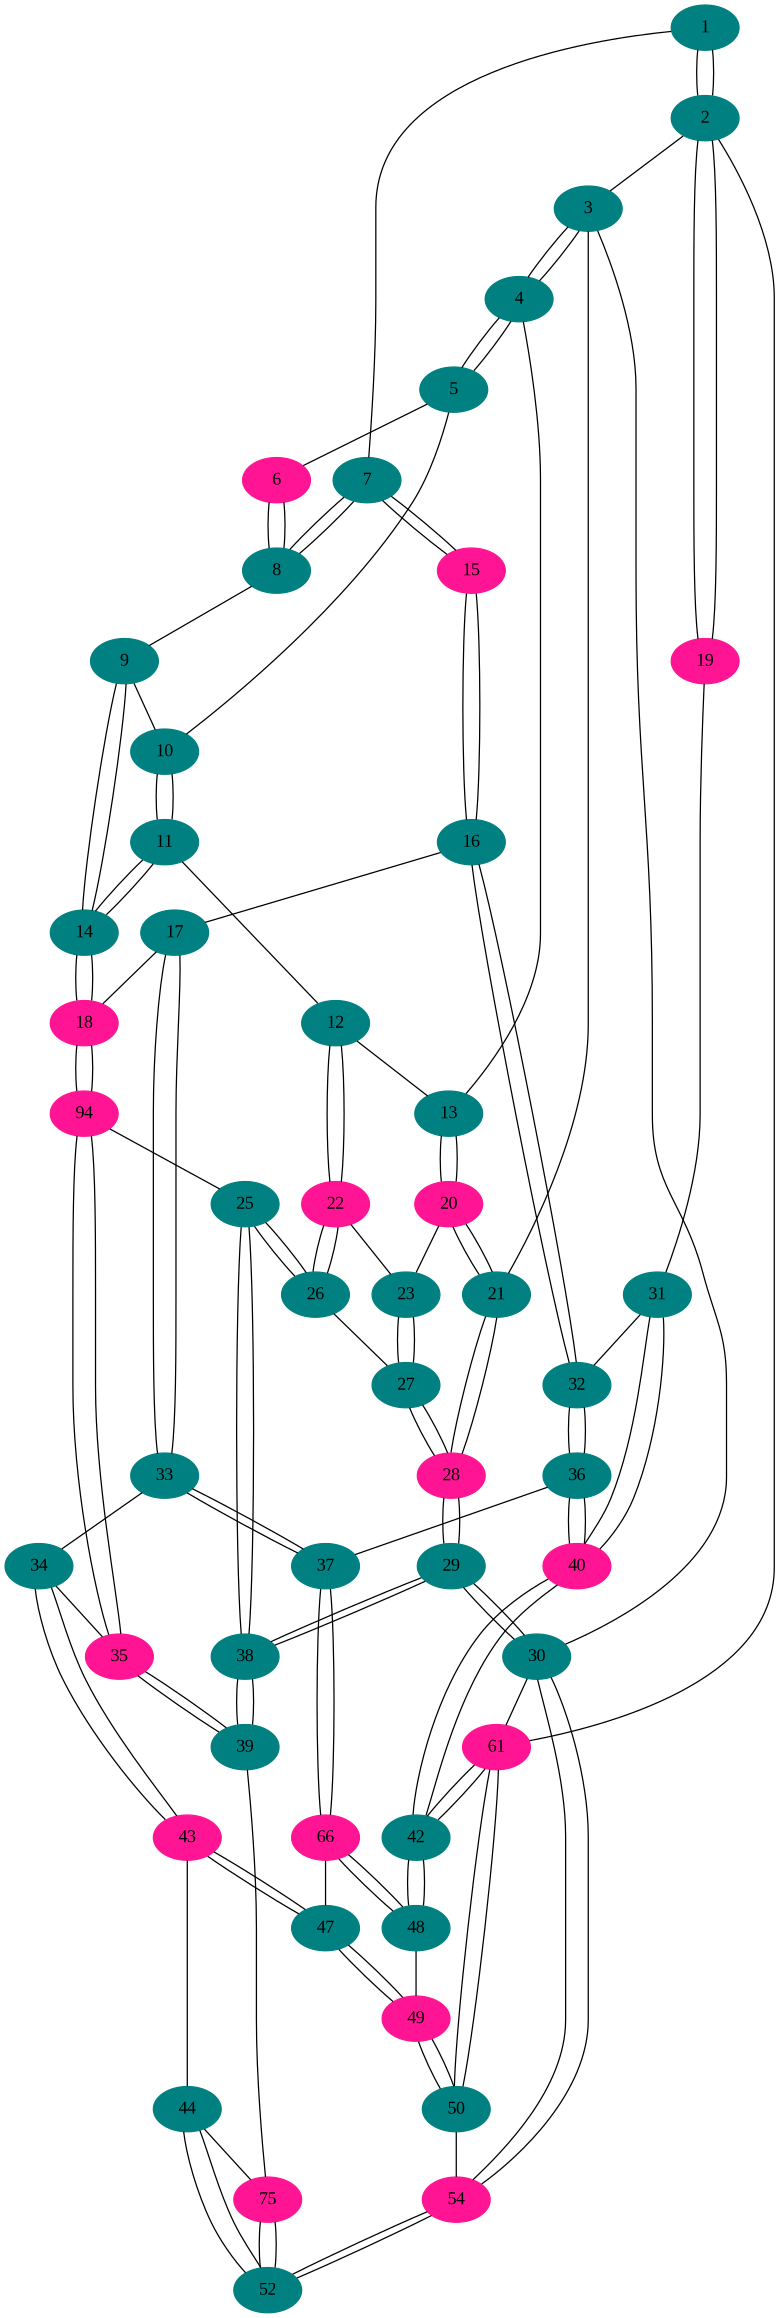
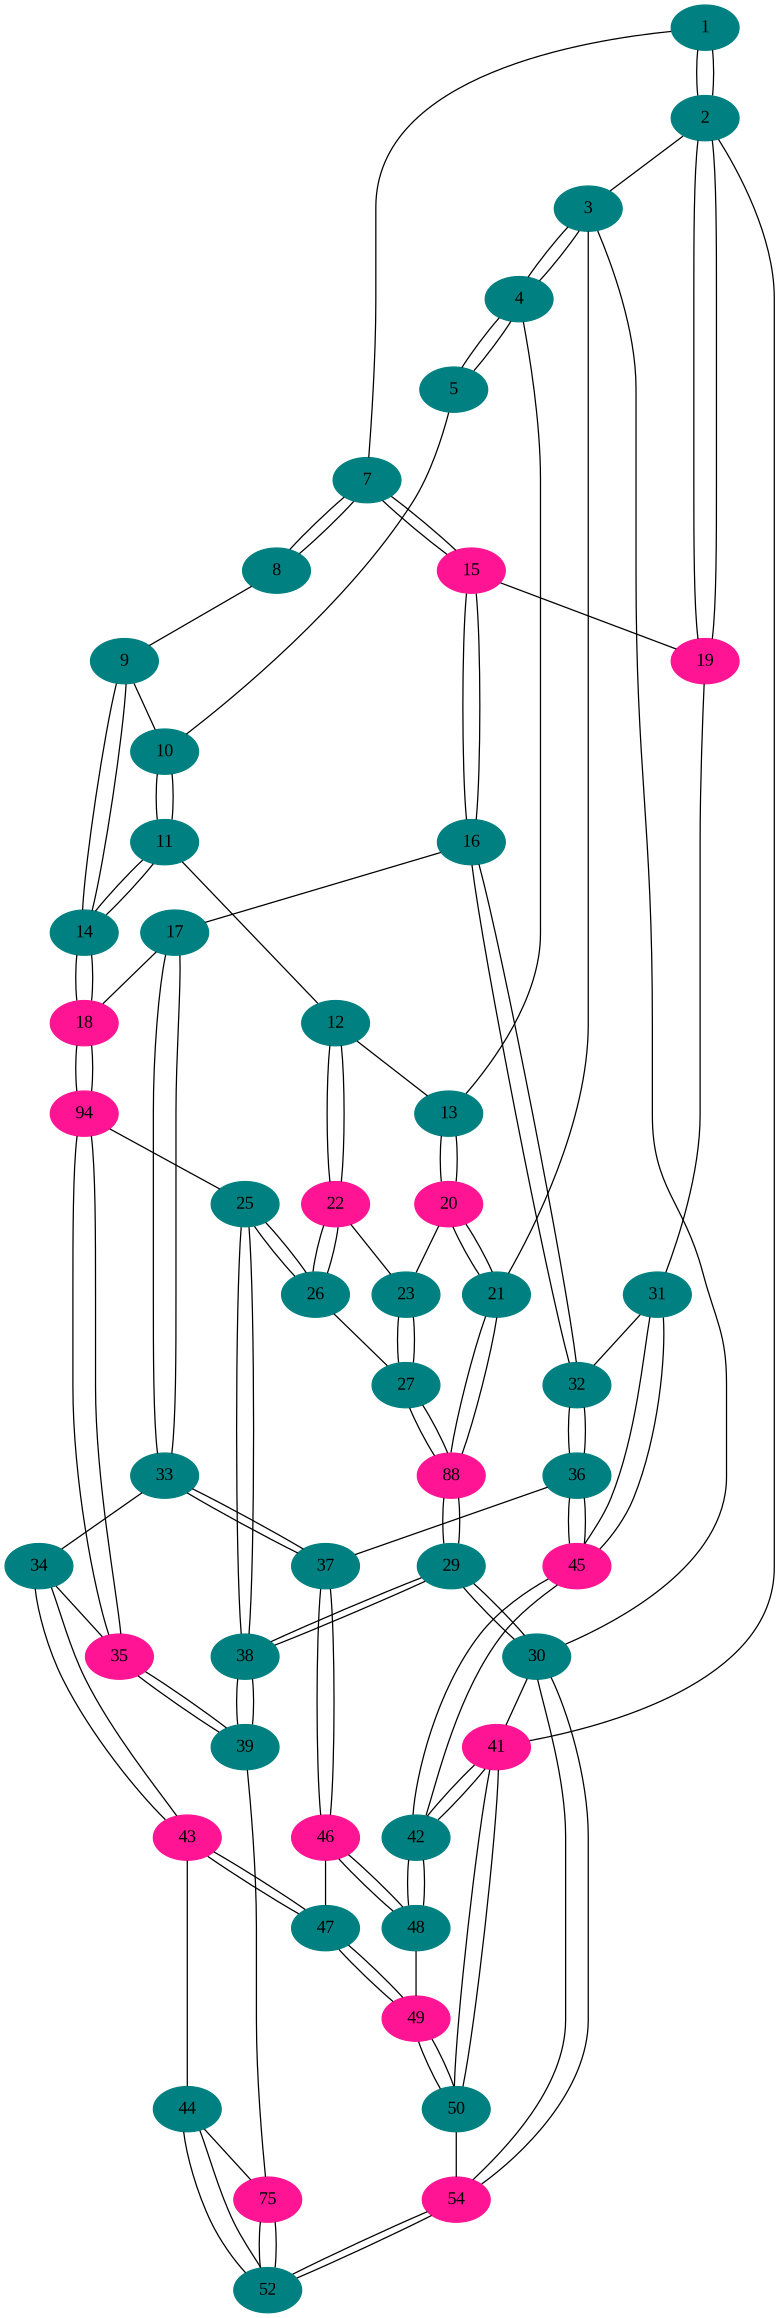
node "6": removed
edge "15" -- "19": added
node "28": label "28" -> "88"
node "40": label "40" -> "45"
node "61": label "61" -> "41"
node "66": label "66" -> "46"
